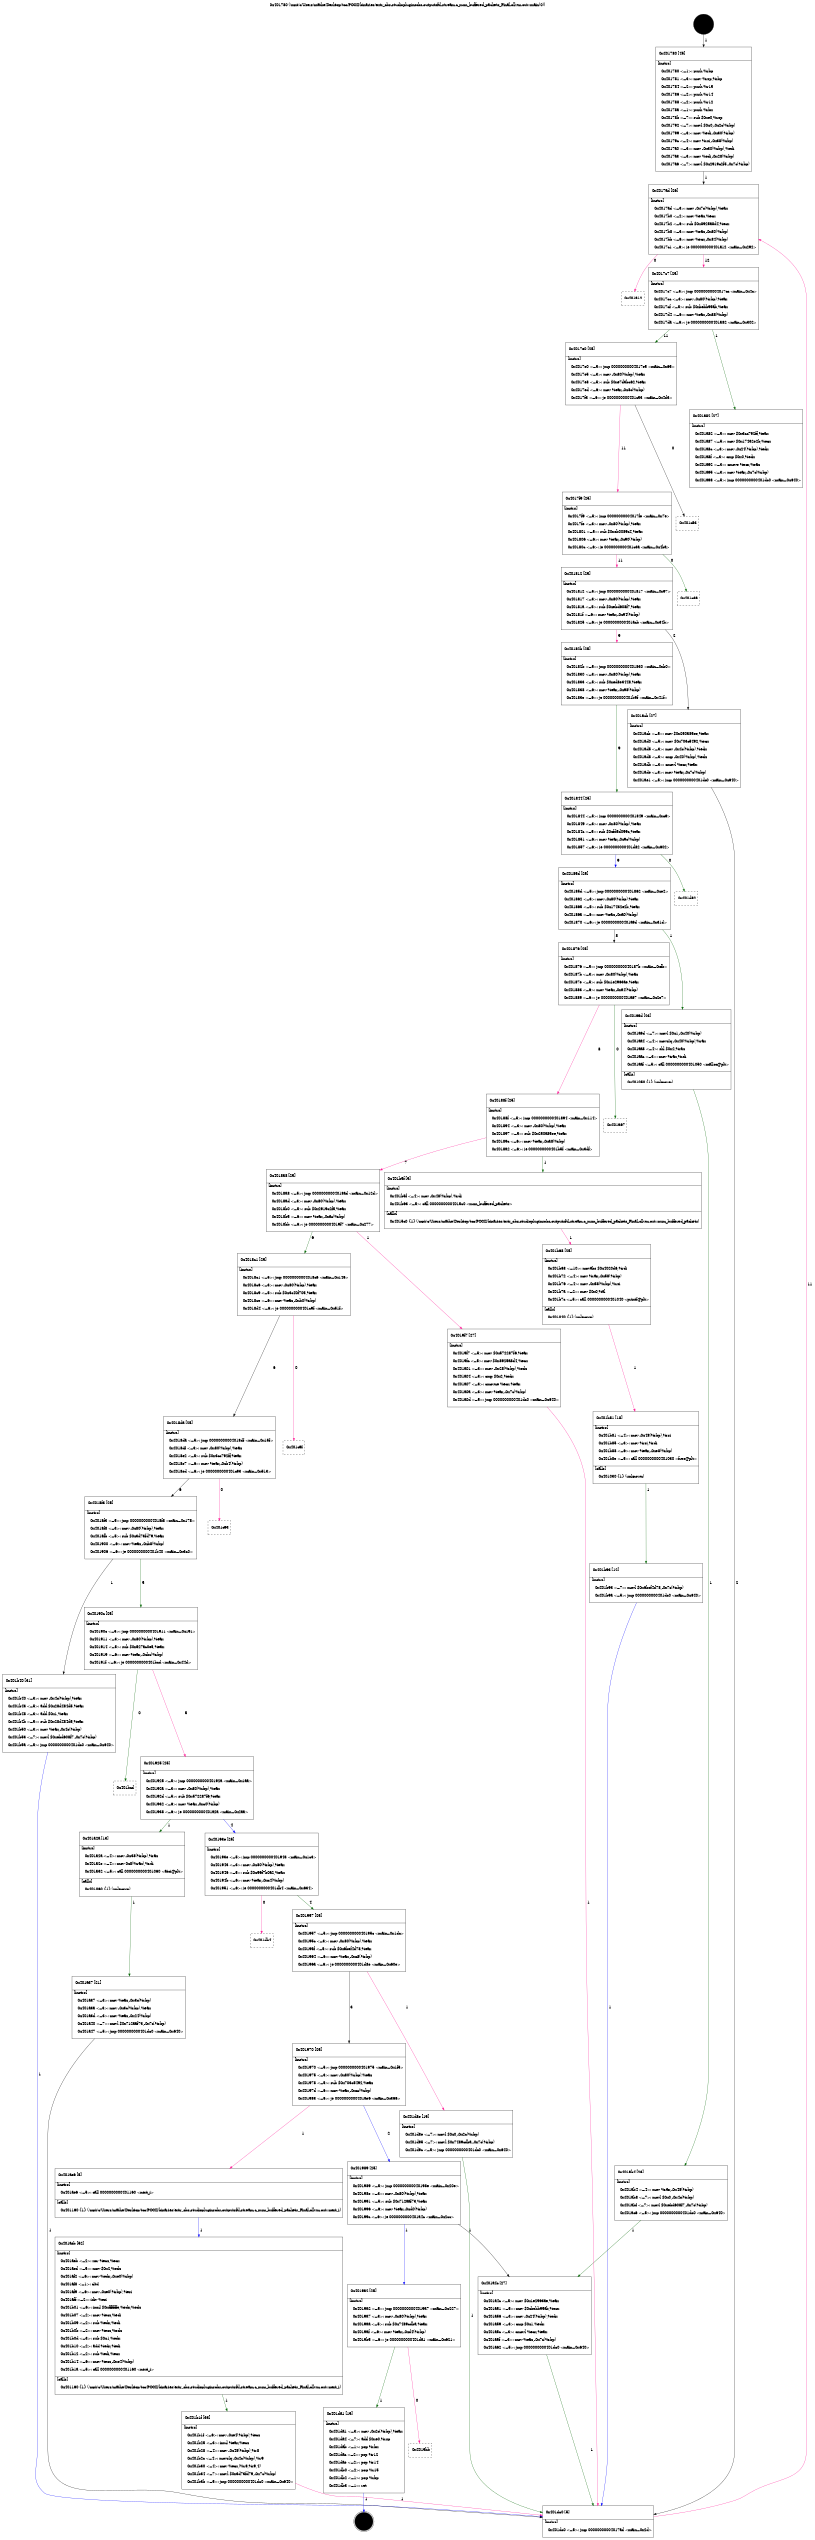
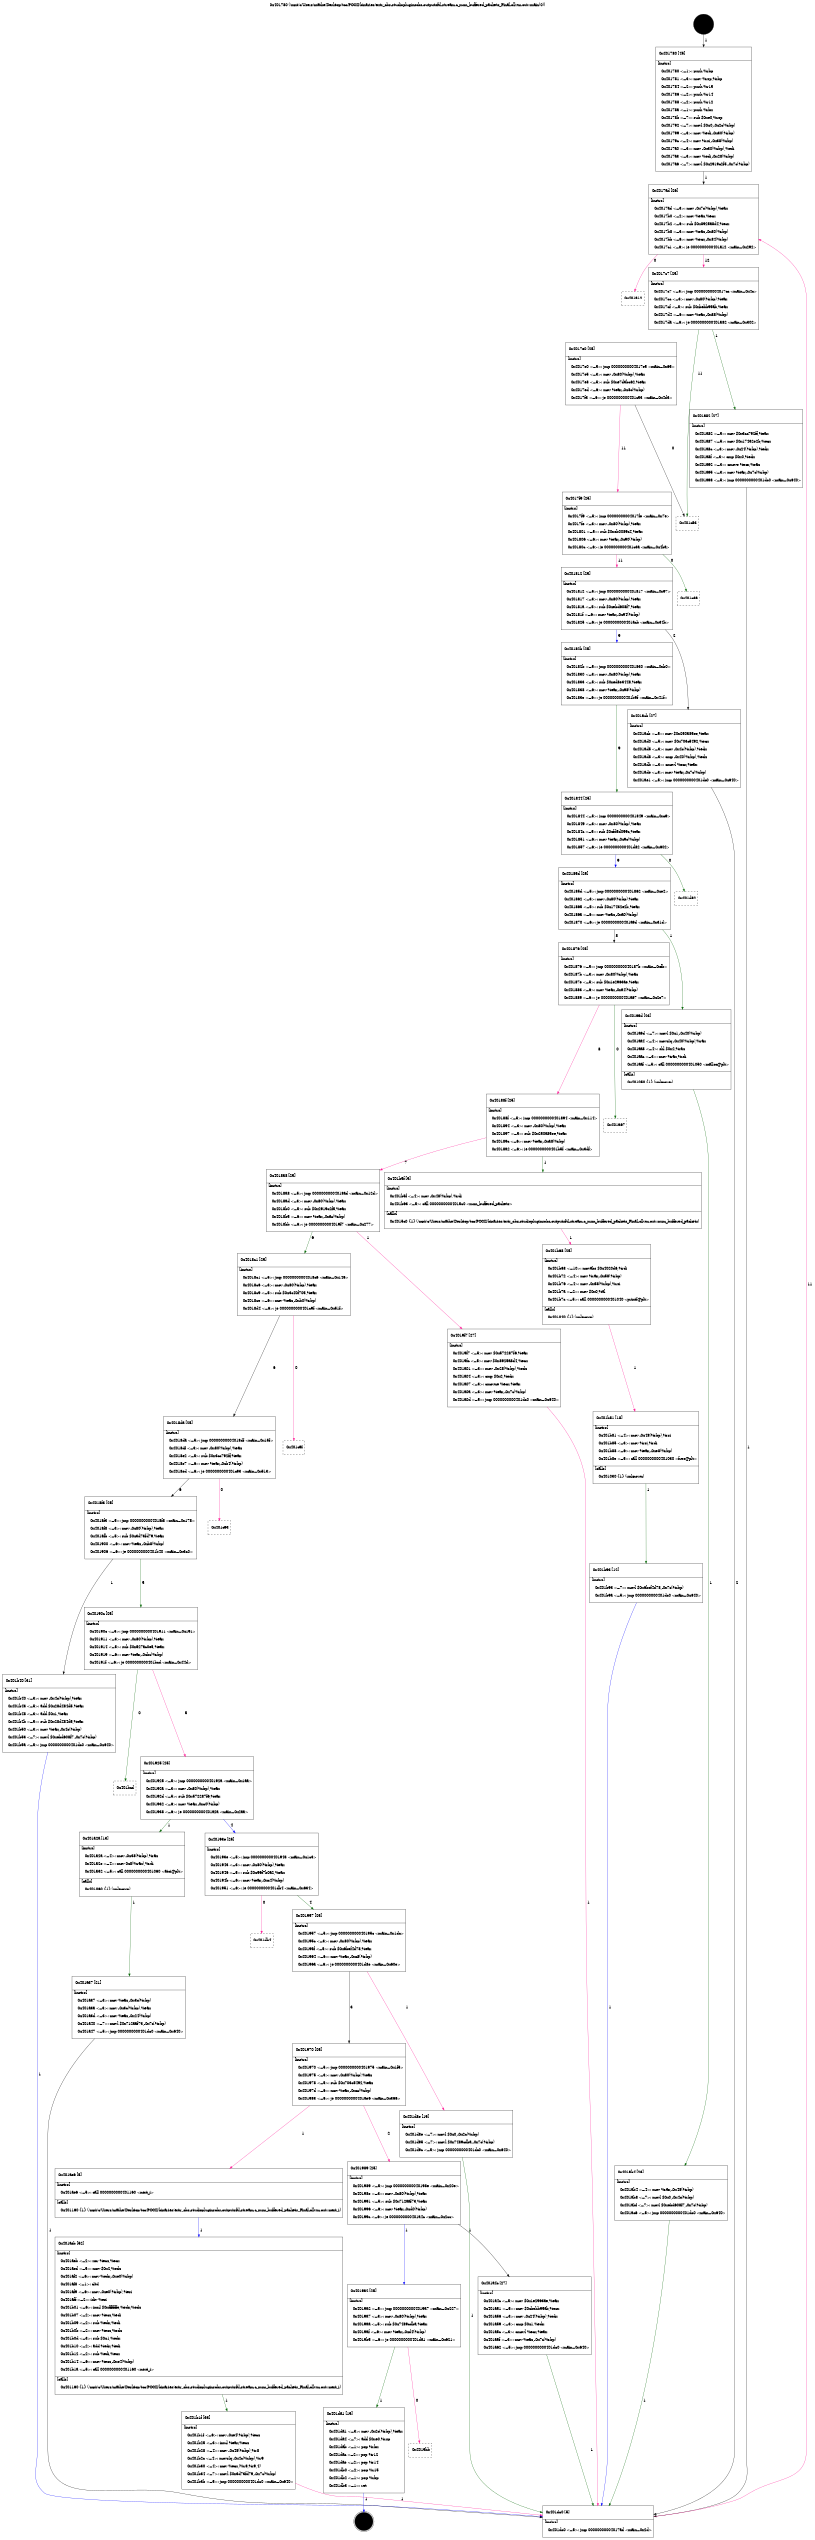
edge "0x4017c7 [25]" -> "0x4017e0 [25]": now "0x4017c7 [25]" -> "0x401c53"
edge "0x401812 [25]" -> "0x40182b [25]": color deeppink -> blue
edge "0x401a82 [27]" -> "0x401dc0 [5]": added, label "1"
edge "0x401970 [25]" -> "0x401989 [25]": color blue -> deeppink
edge "0x401ab4 [23]" -> "0x401a4c [27]": now "0x401ab4 [23]" -> "0x401dc0 [5]"
